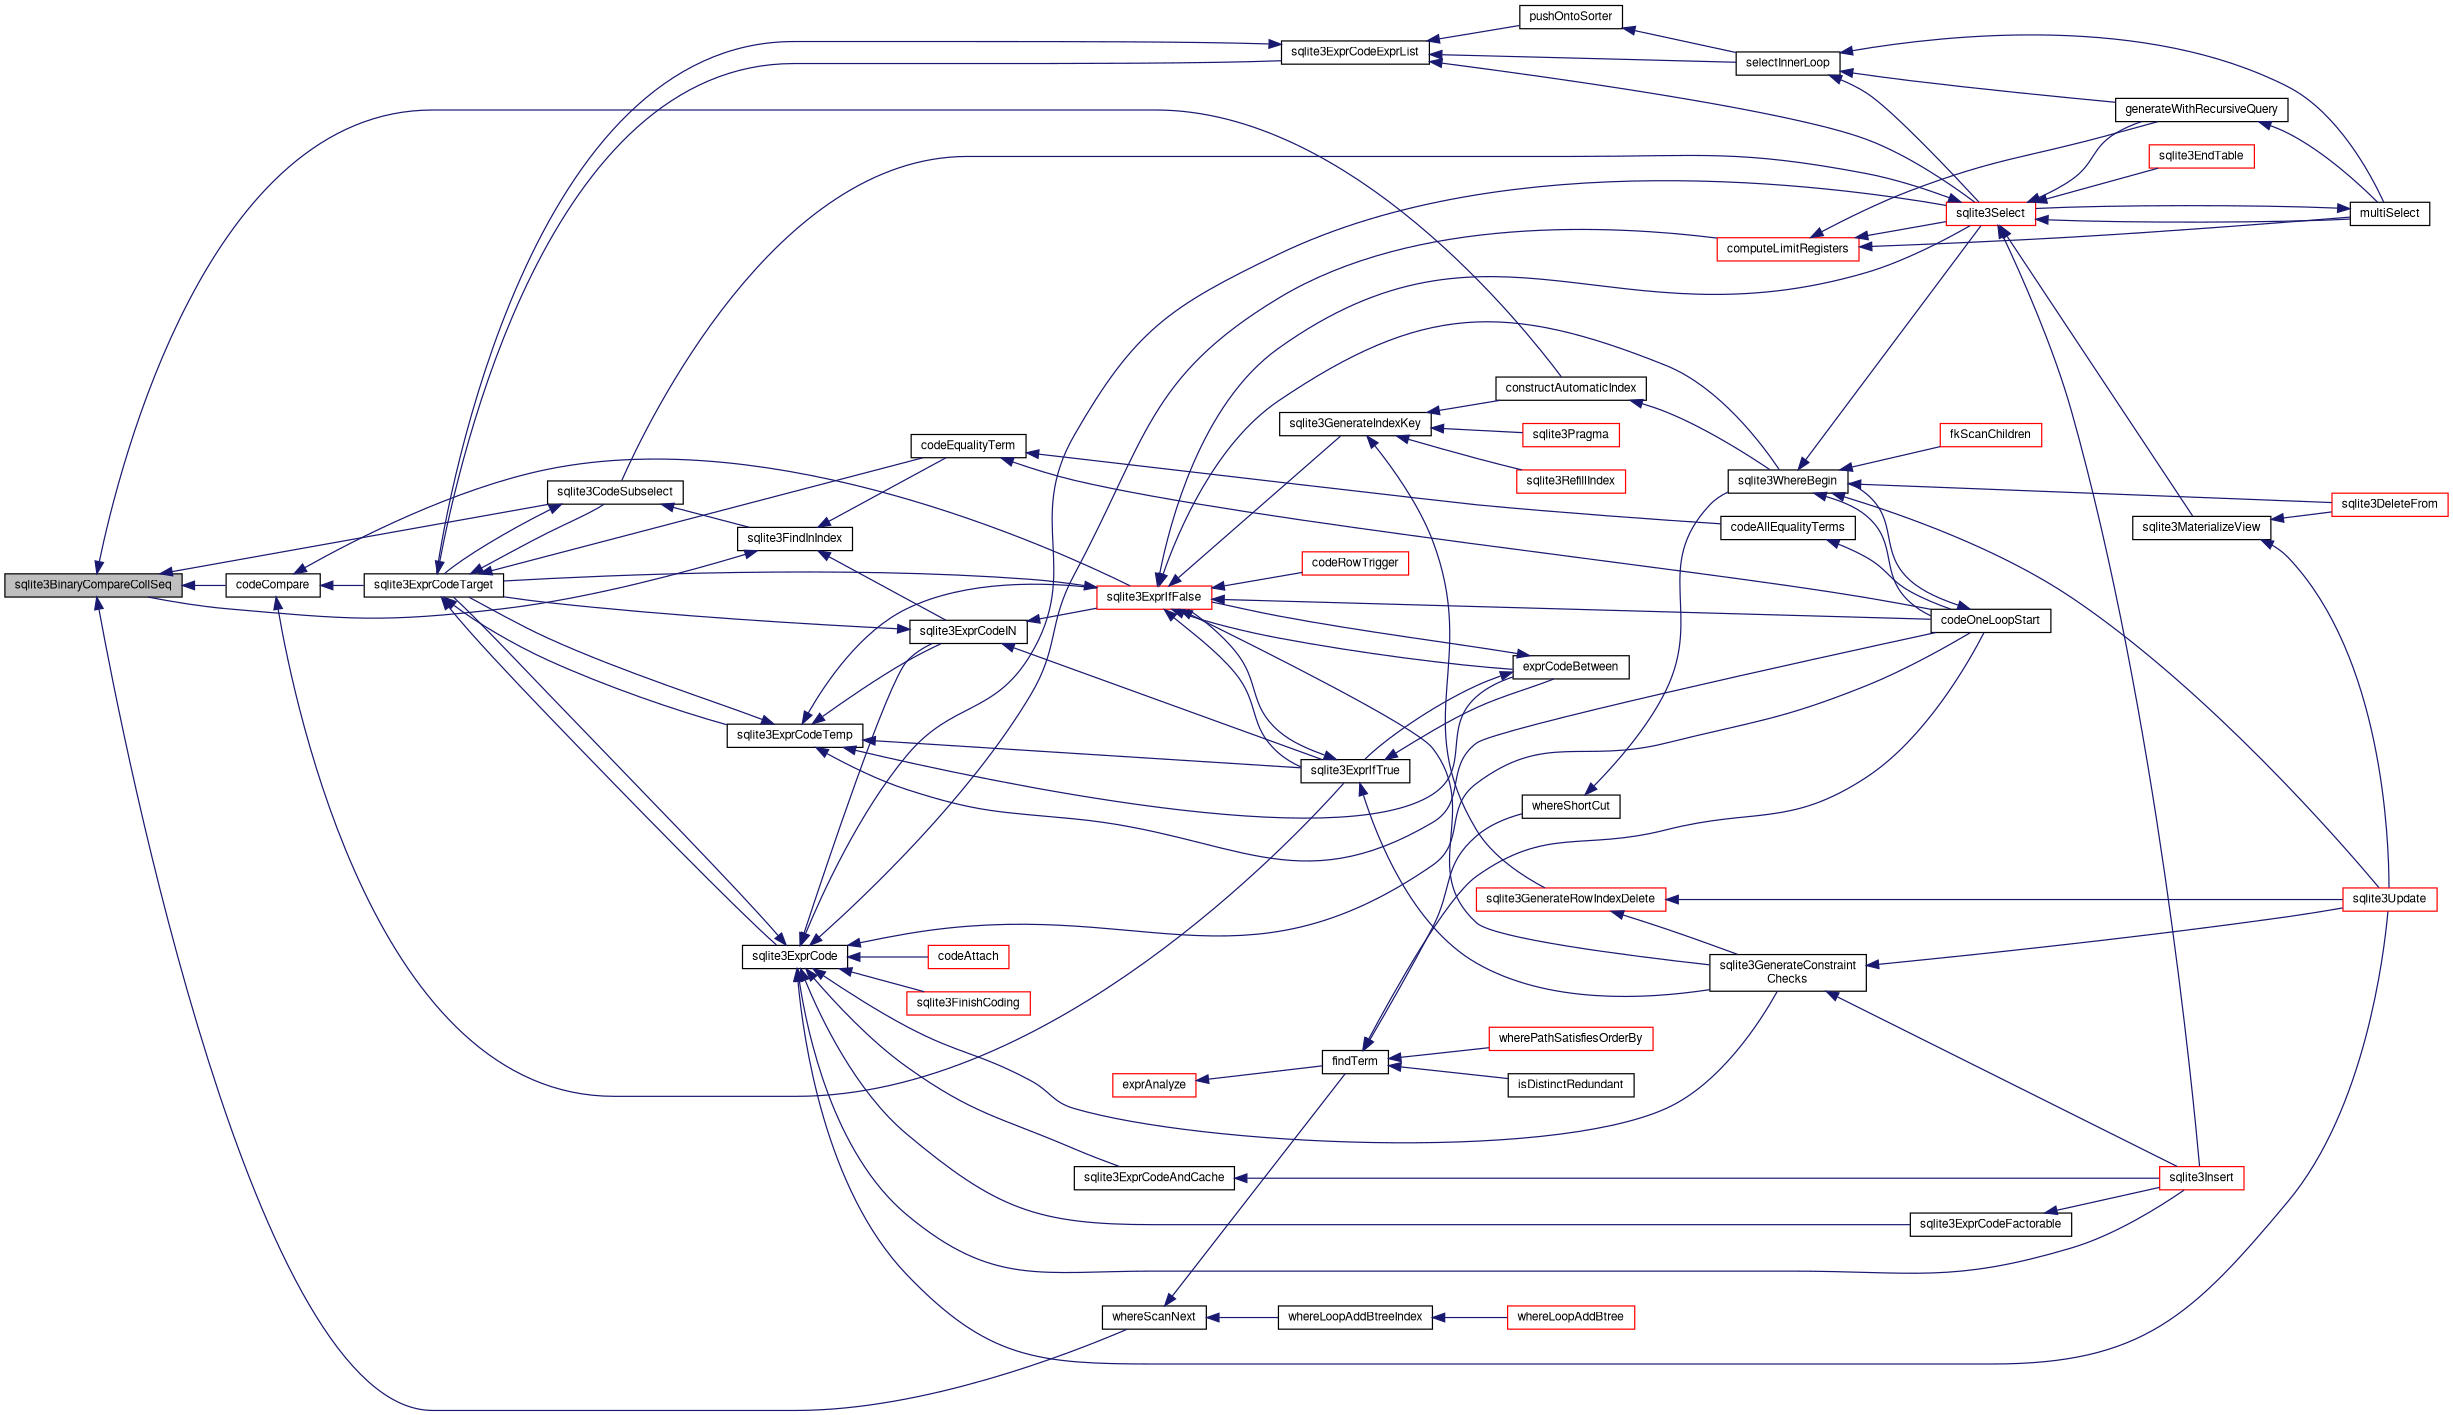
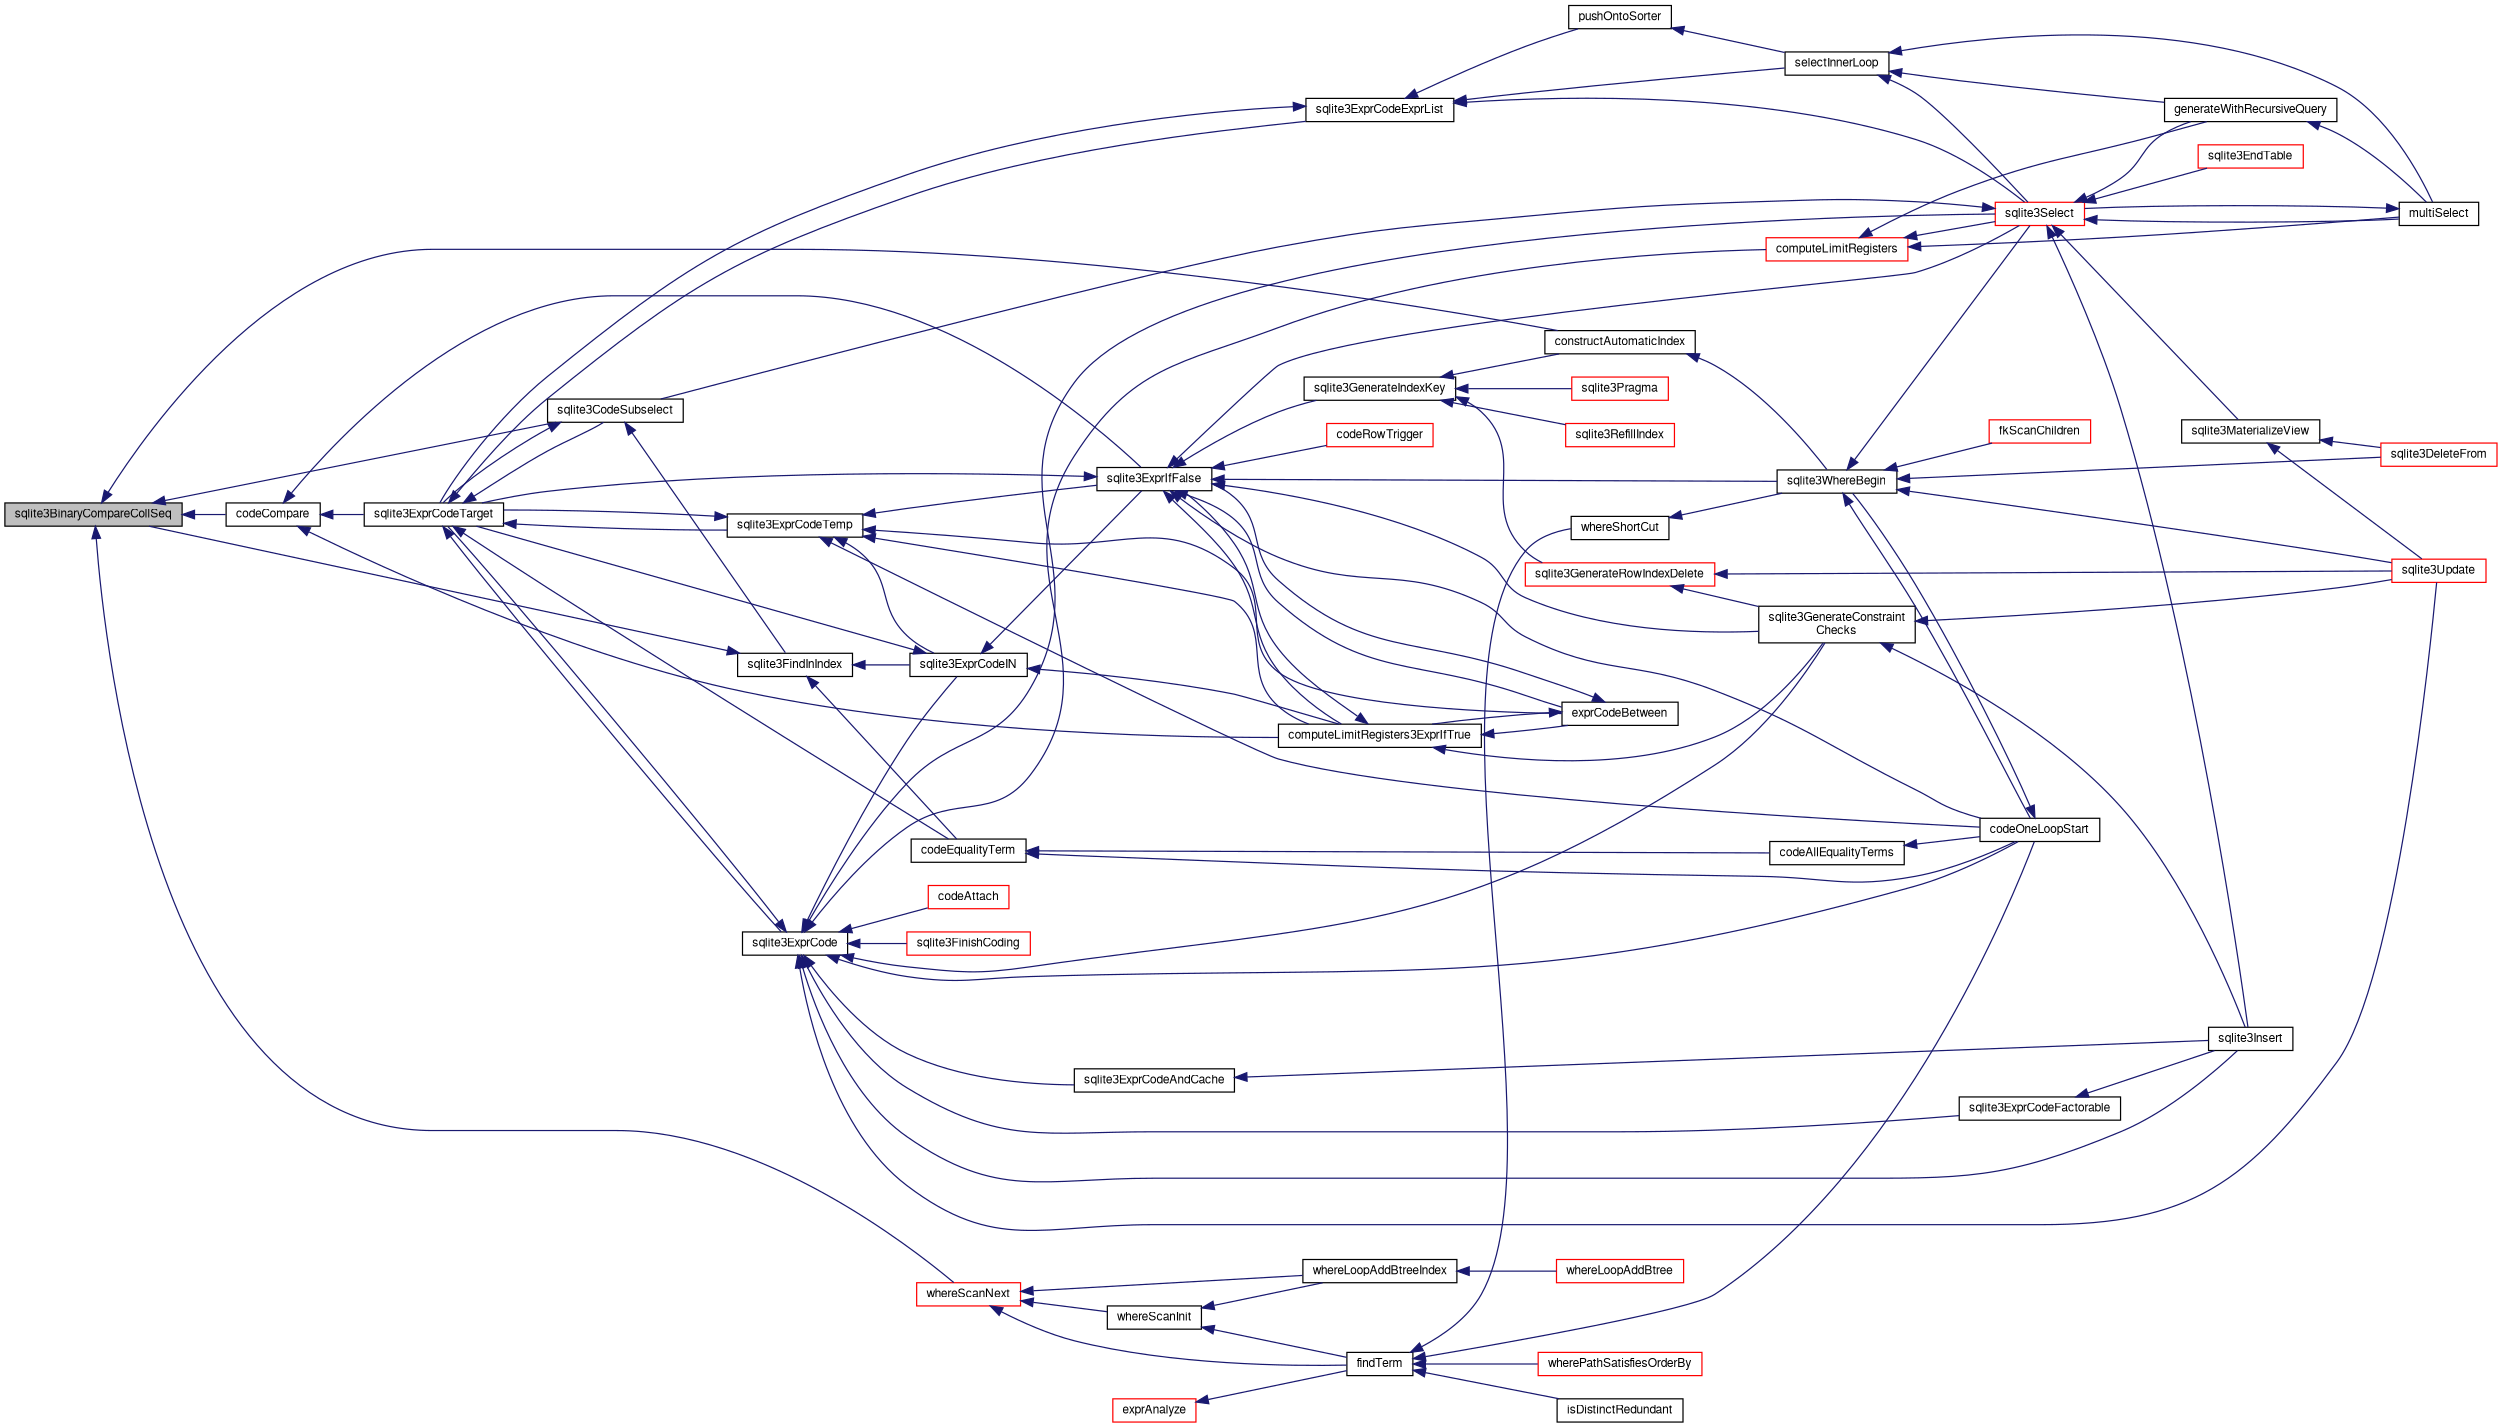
node "sqlite3ExprIfFalse": color red -> black
node "sqlite3ExprIfTrue": label "sqlite3ExprIfTrue" -> "computeLimitRegisters3ExprIfTrue"
node "sqlite3Insert": color red -> black
node "whereScanNext": color black -> red
node "whereScanInit": added
